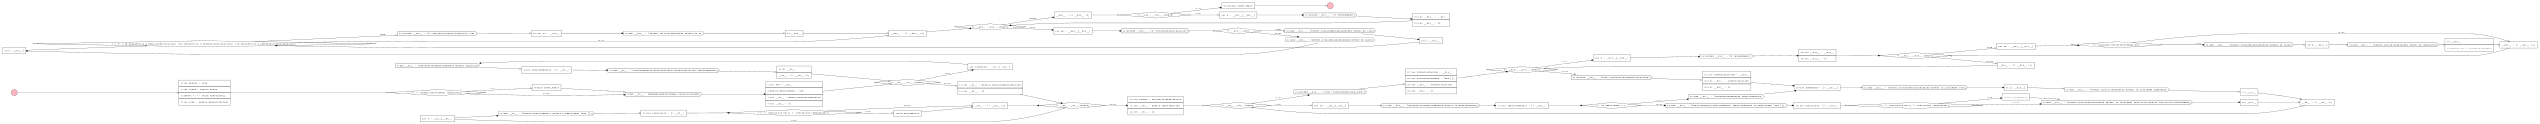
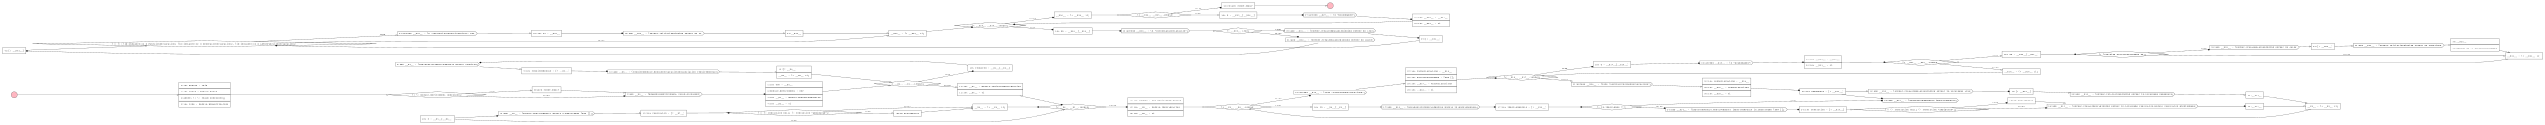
edge "20:app __x11__ = (GetModuleNamespace importedModule)" -> "20:let namespace = [? __x11__]": reversed
